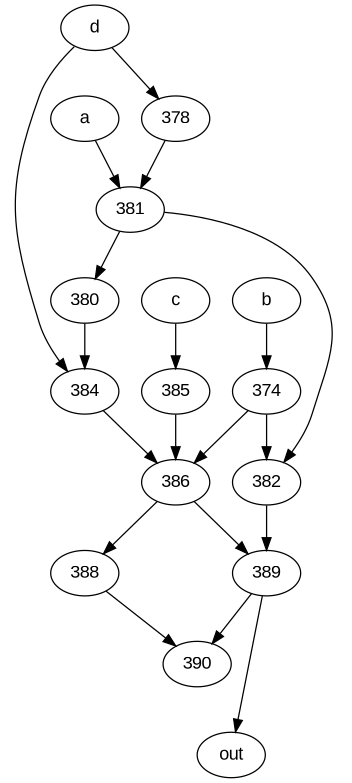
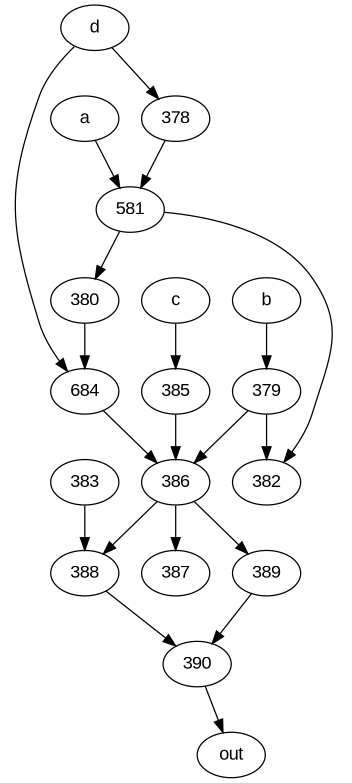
node "381": label "381" -> "581"
node "384": label "384" -> "684"
node "374": label "374" -> "379"
node "383": added
edge "382" -> "389": removed
node "387": added
edge "389" -> "out": now "390" -> "out"
